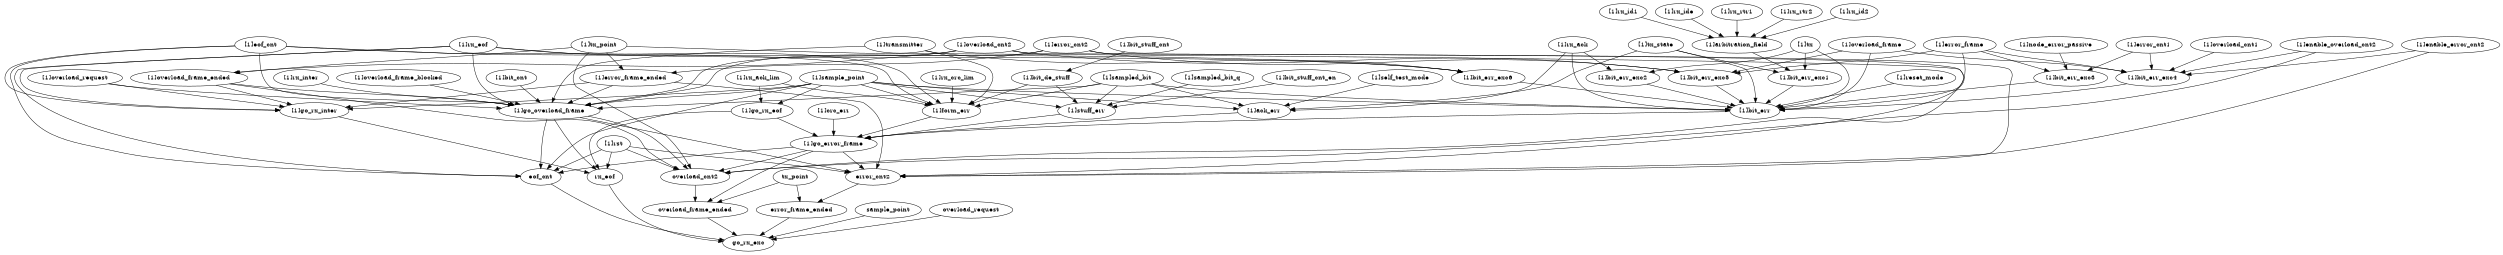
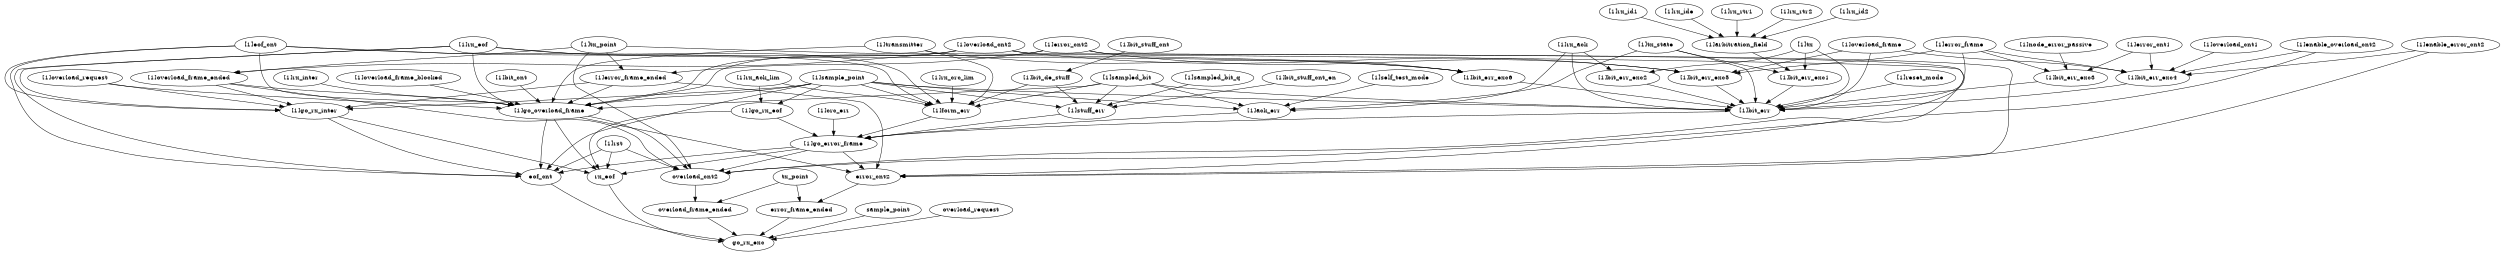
edge "[1]go_rx_inter" -> "eof_cnt": added
edge "[1]rst" -> "error_cnt2": removed
edge "[1]go_error_frame" -> "overload_frame_ended": now "[1]go_error_frame" -> "rx_eof"
